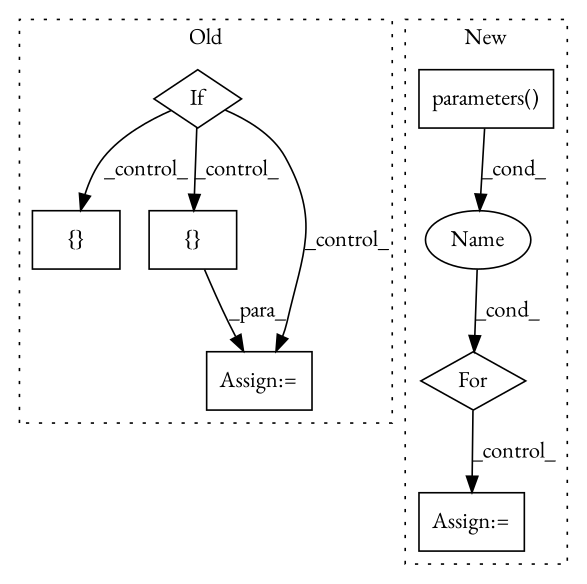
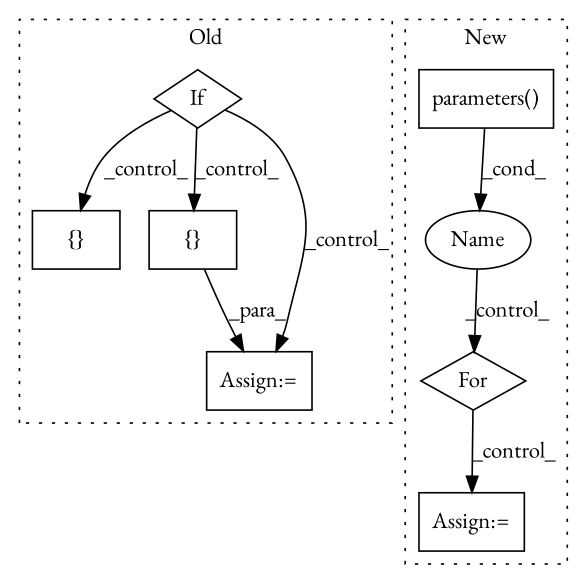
edge "Name" -> "For": label "_cond_" -> "_control_"
